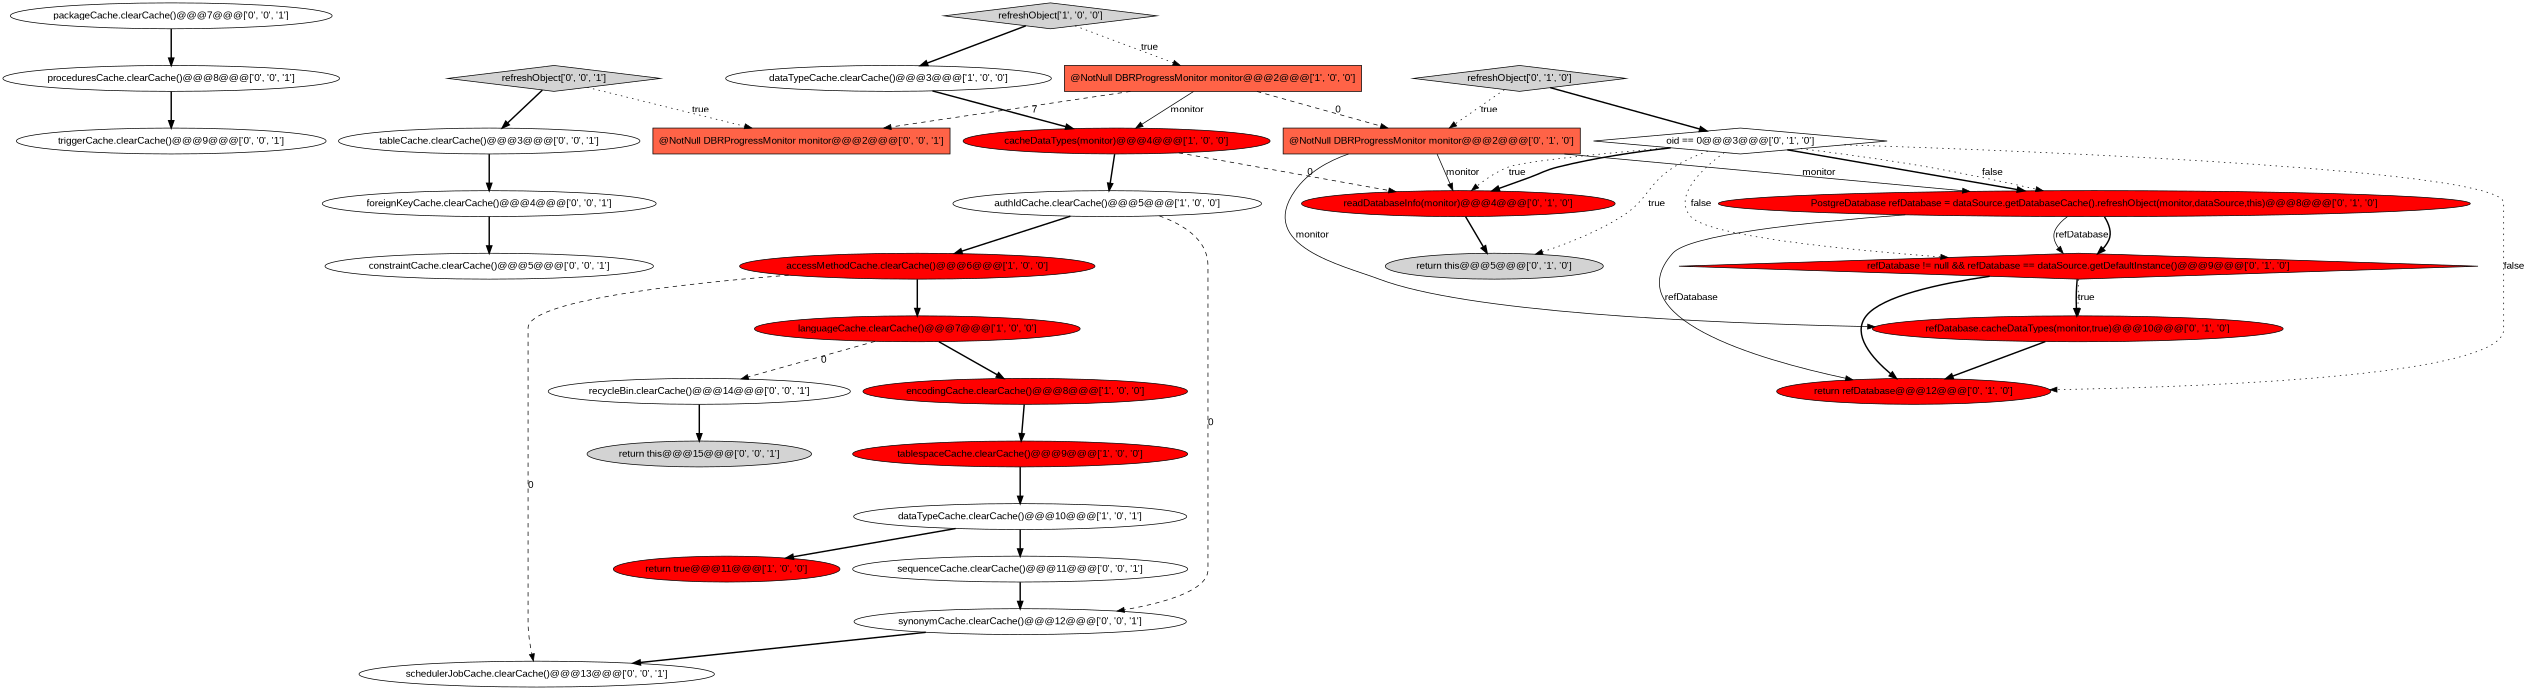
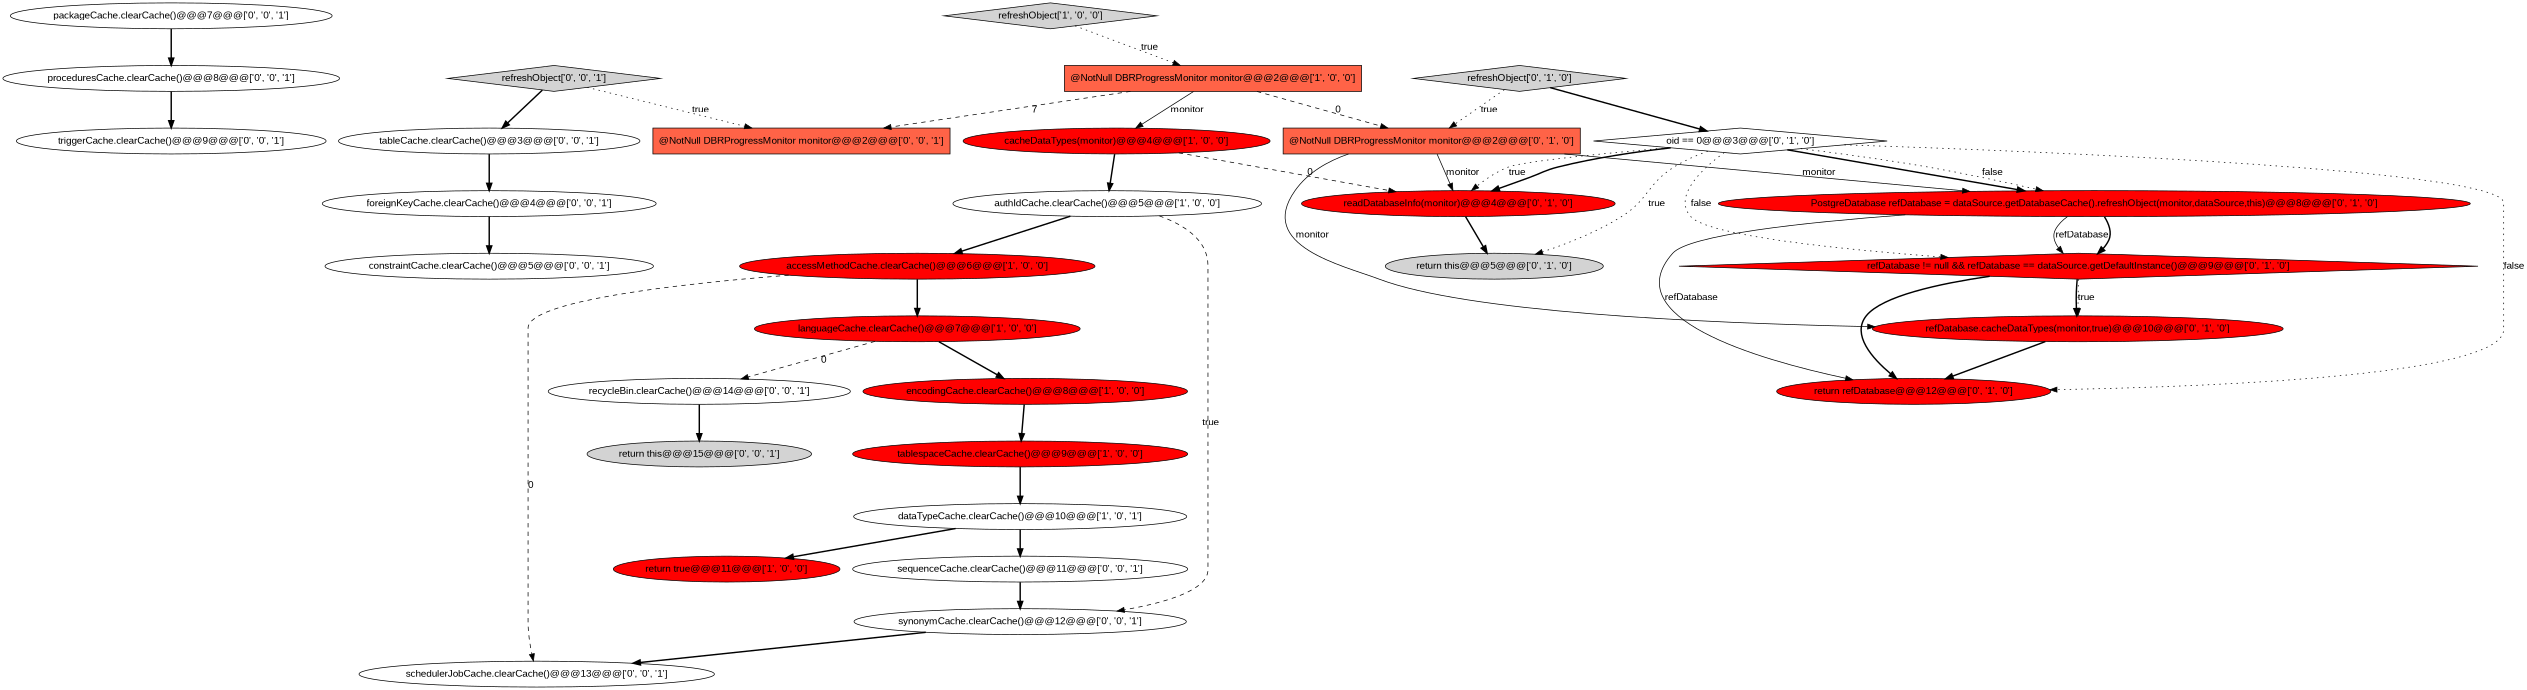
node "dataTypeCache.clearCache()@@@3@@@['1', '0', '0']": removed
edge "authIdCache.clearCache()@@@5@@@['1', '0', '0']" -> "synonymCache.clearCache()@@@12@@@['0', '0', '1']": label "0" -> "true"
